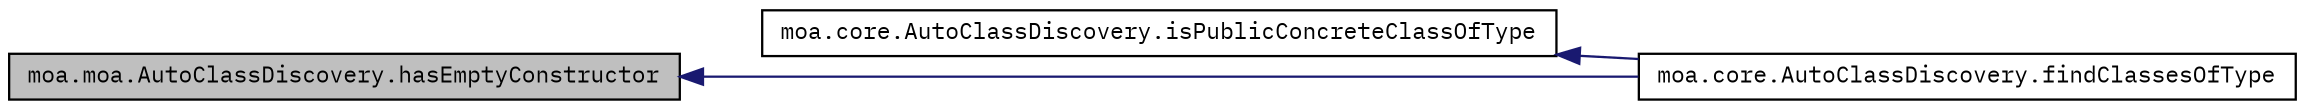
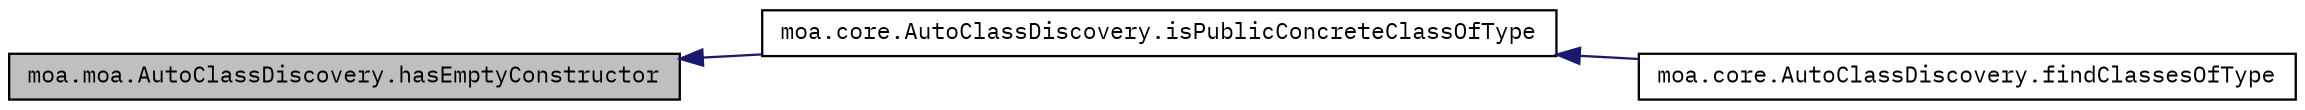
edge "moa.core.AutoClassDiscovery.findClassesOfType" -> "moa.moa.AutoClassDiscovery.hasEmptyConstructor": now "moa.core.AutoClassDiscovery.isPublicConcreteClassOfType" -> "moa.moa.AutoClassDiscovery.hasEmptyConstructor"
